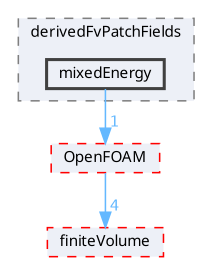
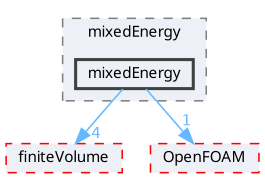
cluster "derivedFvPatchFields": label "derivedFvPatchFields" -> "mixedEnergy"
edge "OpenFOAM" -> "finiteVolume": now "mixedEnergy" -> "finiteVolume"
